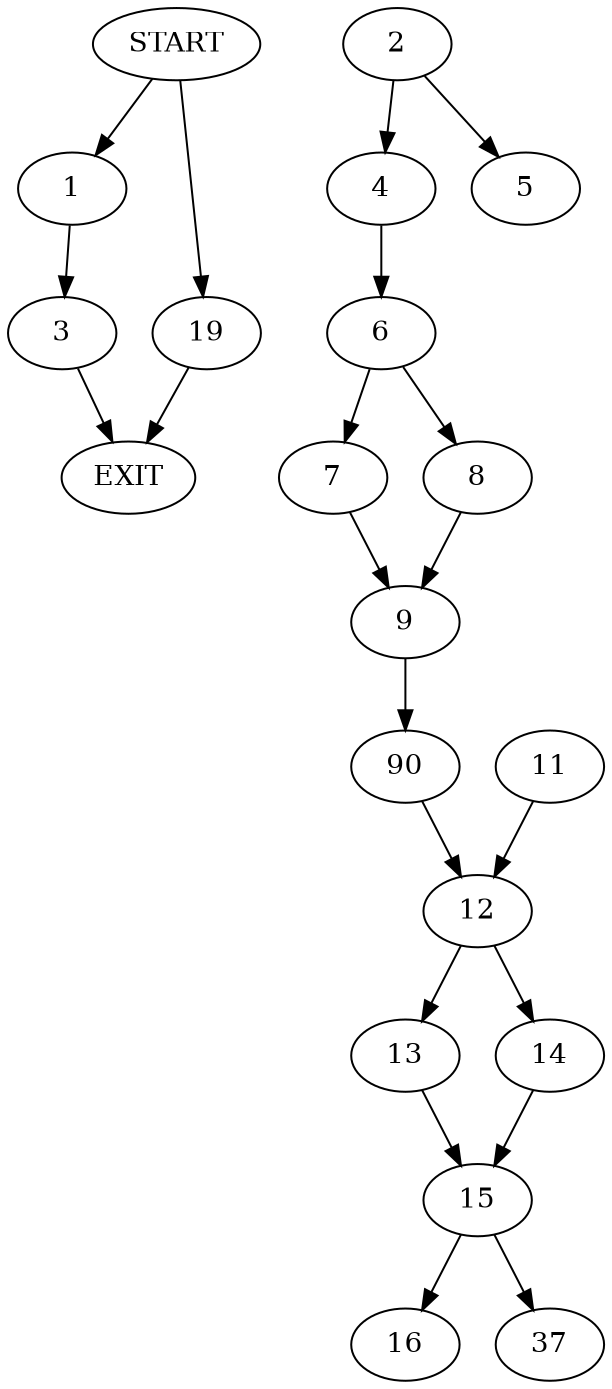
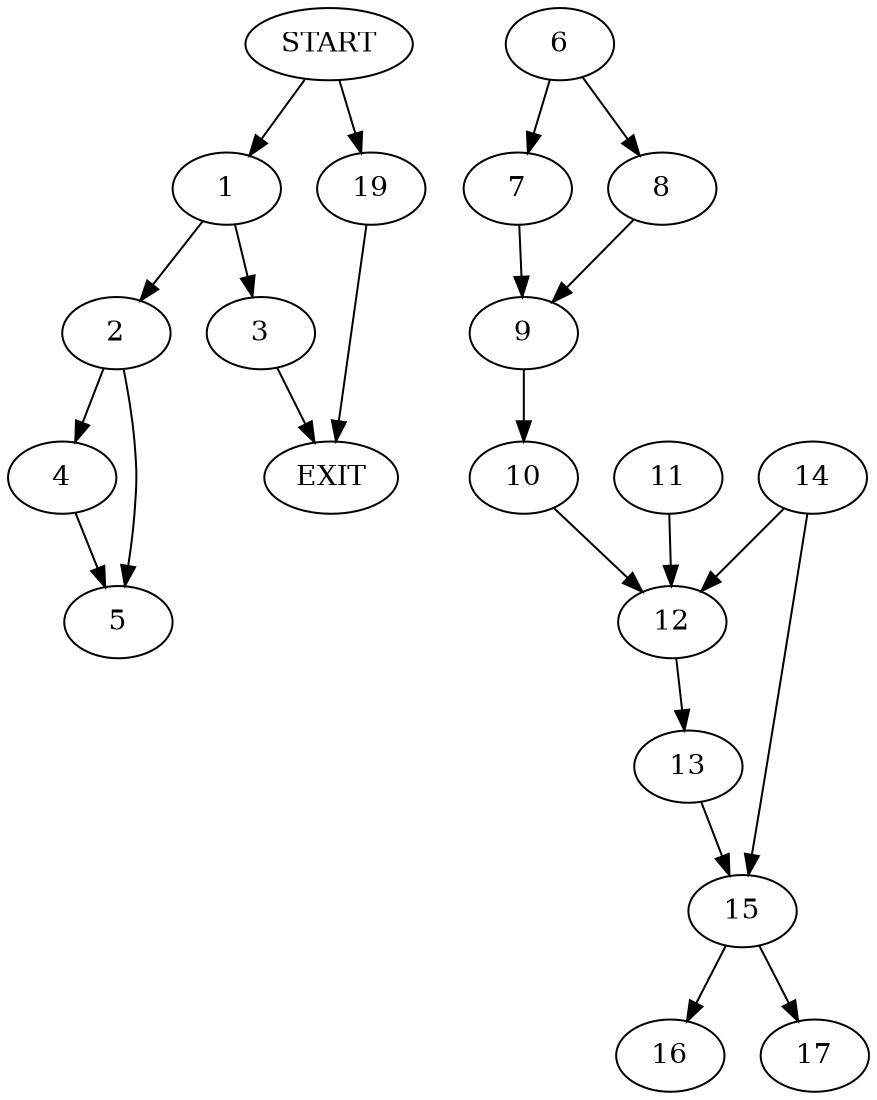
edge "4" -> "6": now "4" -> "5"
edge "1" -> "2": added
node "90": label "90" -> "10"
edge "12" -> "14": reversed
node "37": label "37" -> "17"
